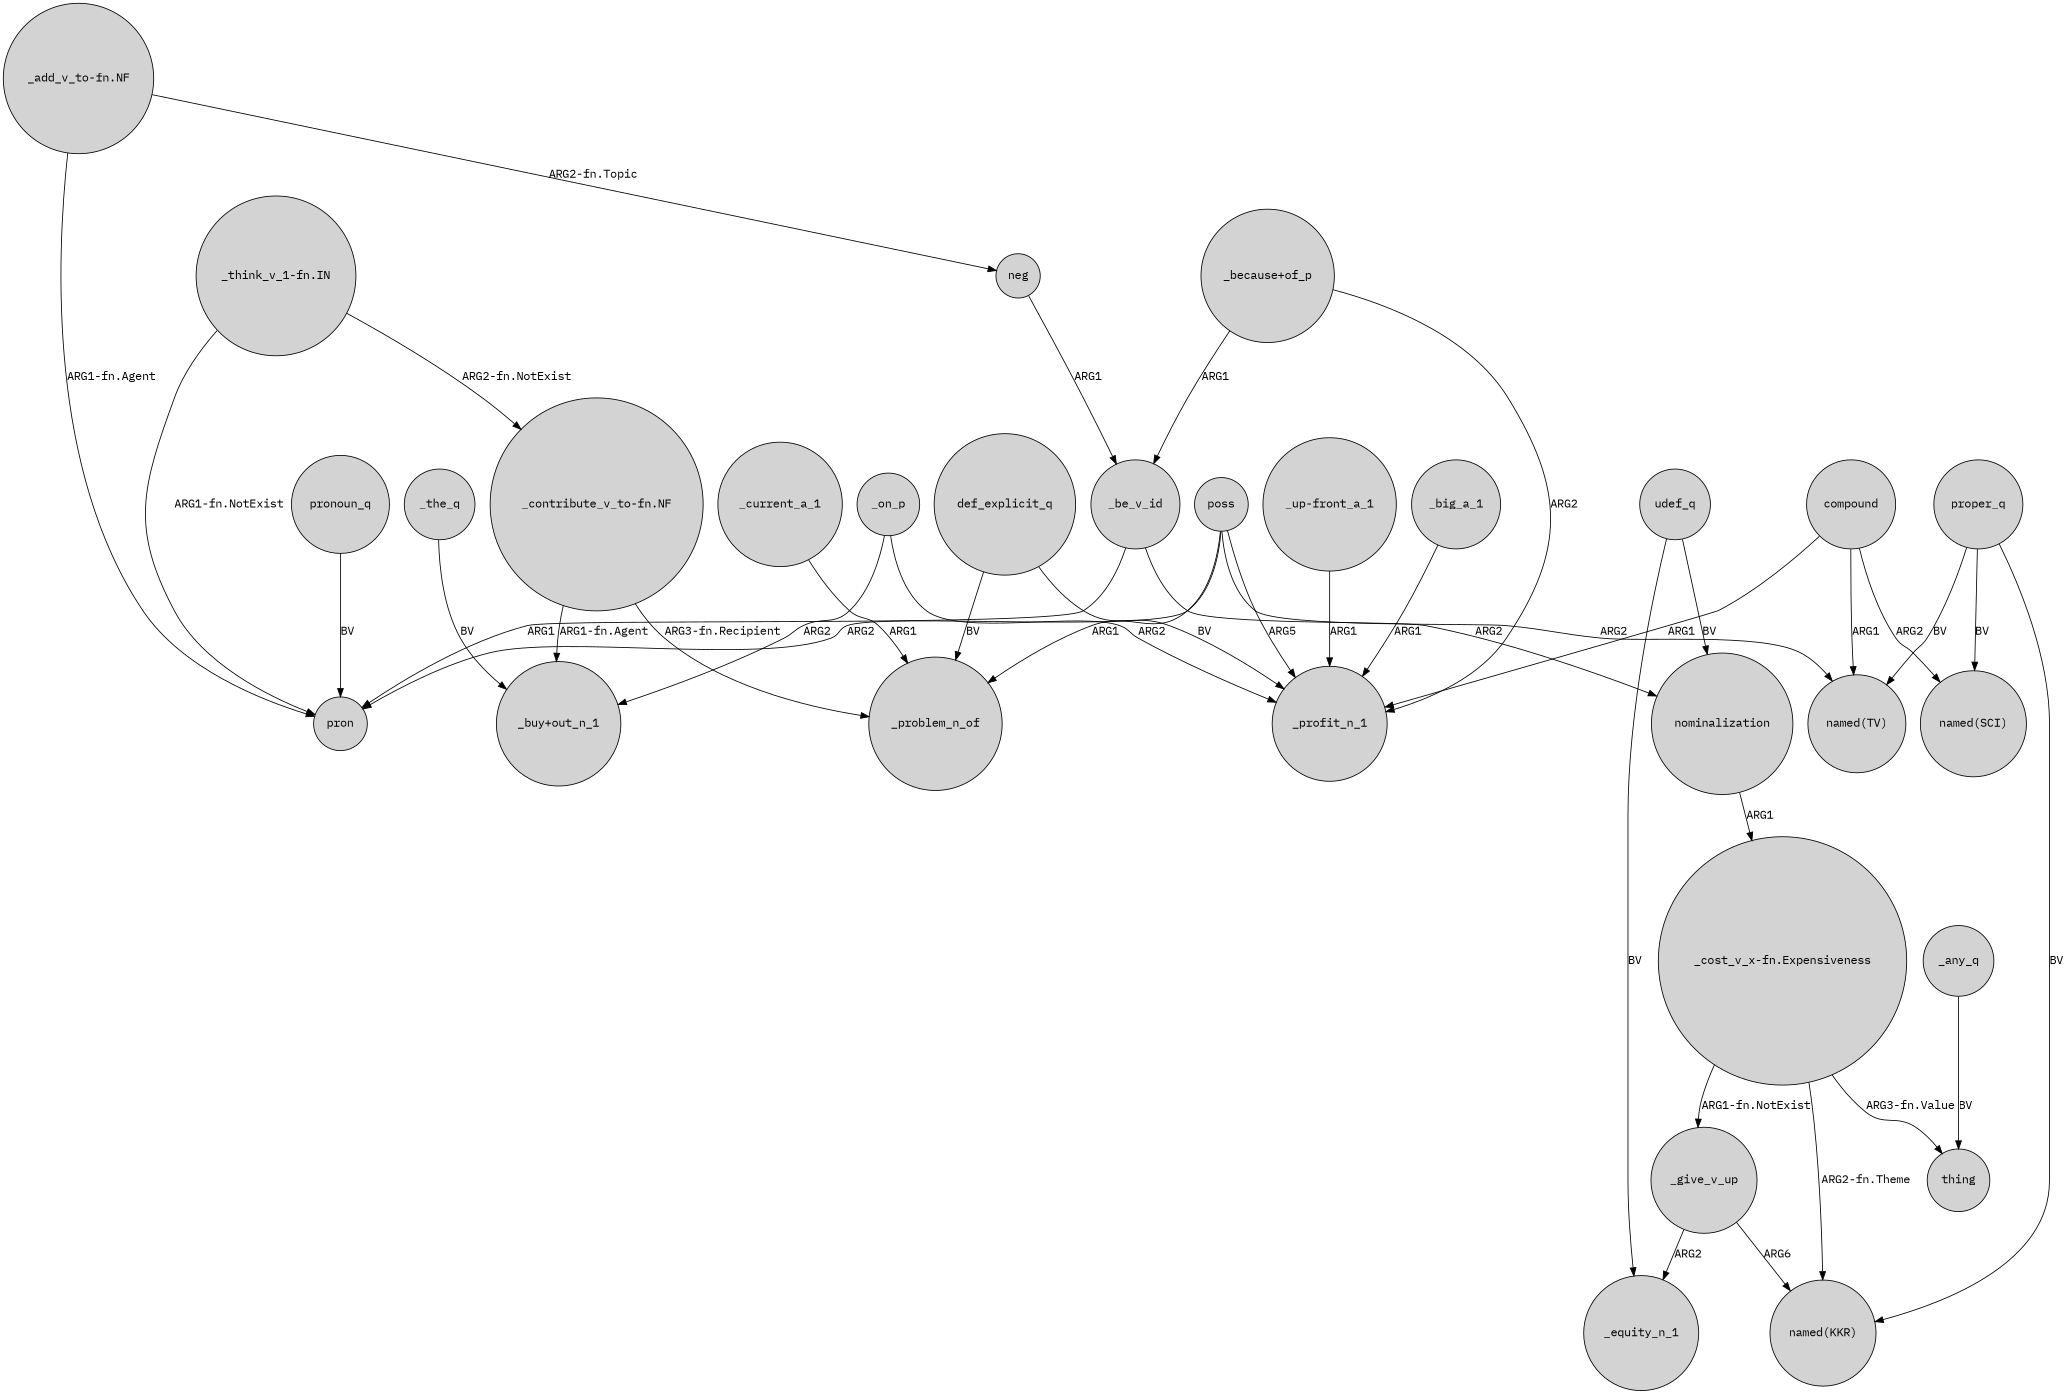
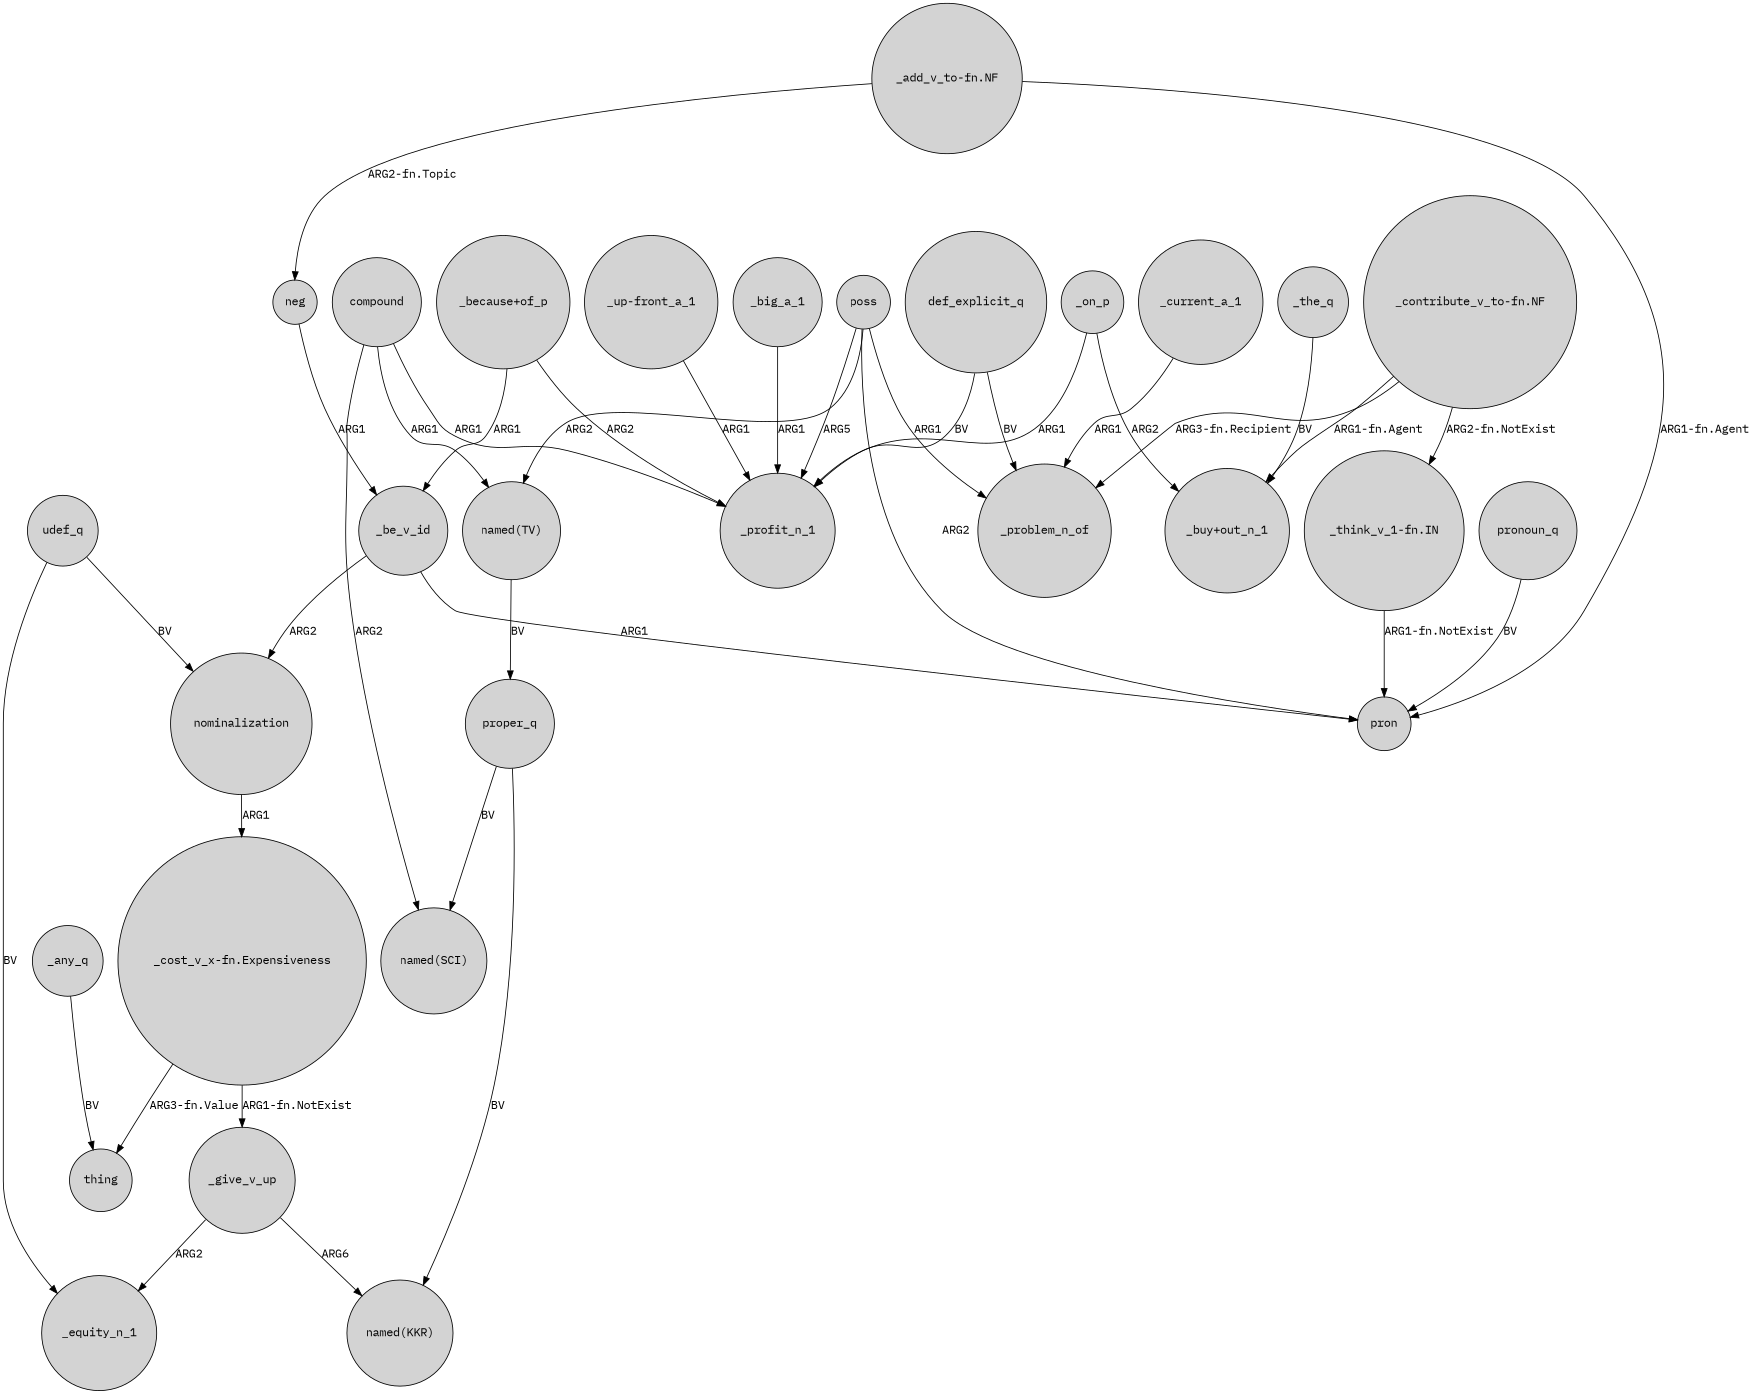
edge "_think_v_1-fn.IN" -> "_contribute_v_to-fn.NF": reversed
edge "proper_q" -> "named(TV)": reversed
edge "_on_p" -> "_profit_n_1": label "ARG2" -> "ARG1"
edge "_cost_v_x-fn.Expensiveness" -> "named(KKR)": removed, label "ARG2-fn.Theme"
